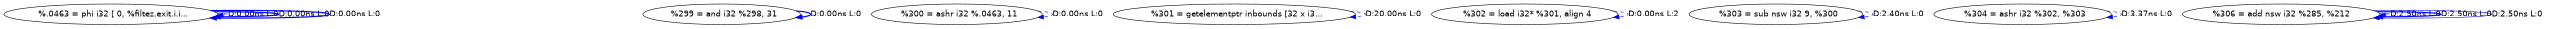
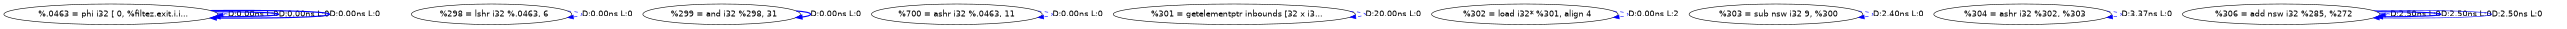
node "%298 = lshr i32 %.0463, 6": added
node "%300 = ashr i32 %.0463, 11": label "%300 = ashr i32 %.0463, 11" -> "%700 = ashr i32 %.0463, 11"
node "%306 = add nsw i32 %285, %212": label "%306 = add nsw i32 %285, %212" -> "%306 = add nsw i32 %285, %272"
